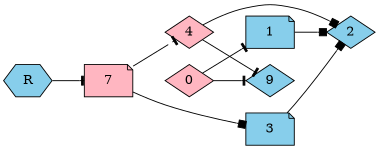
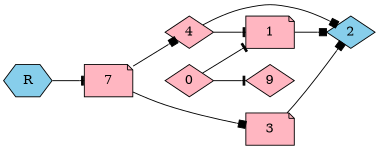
node "1": fillcolor skyblue -> lightpink
edge "4" -> "9": now "4" -> "1"
edge "7" -> "4": arrowhead tee -> box
node "9": fillcolor skyblue -> lightpink
node "3": fillcolor skyblue -> lightpink
